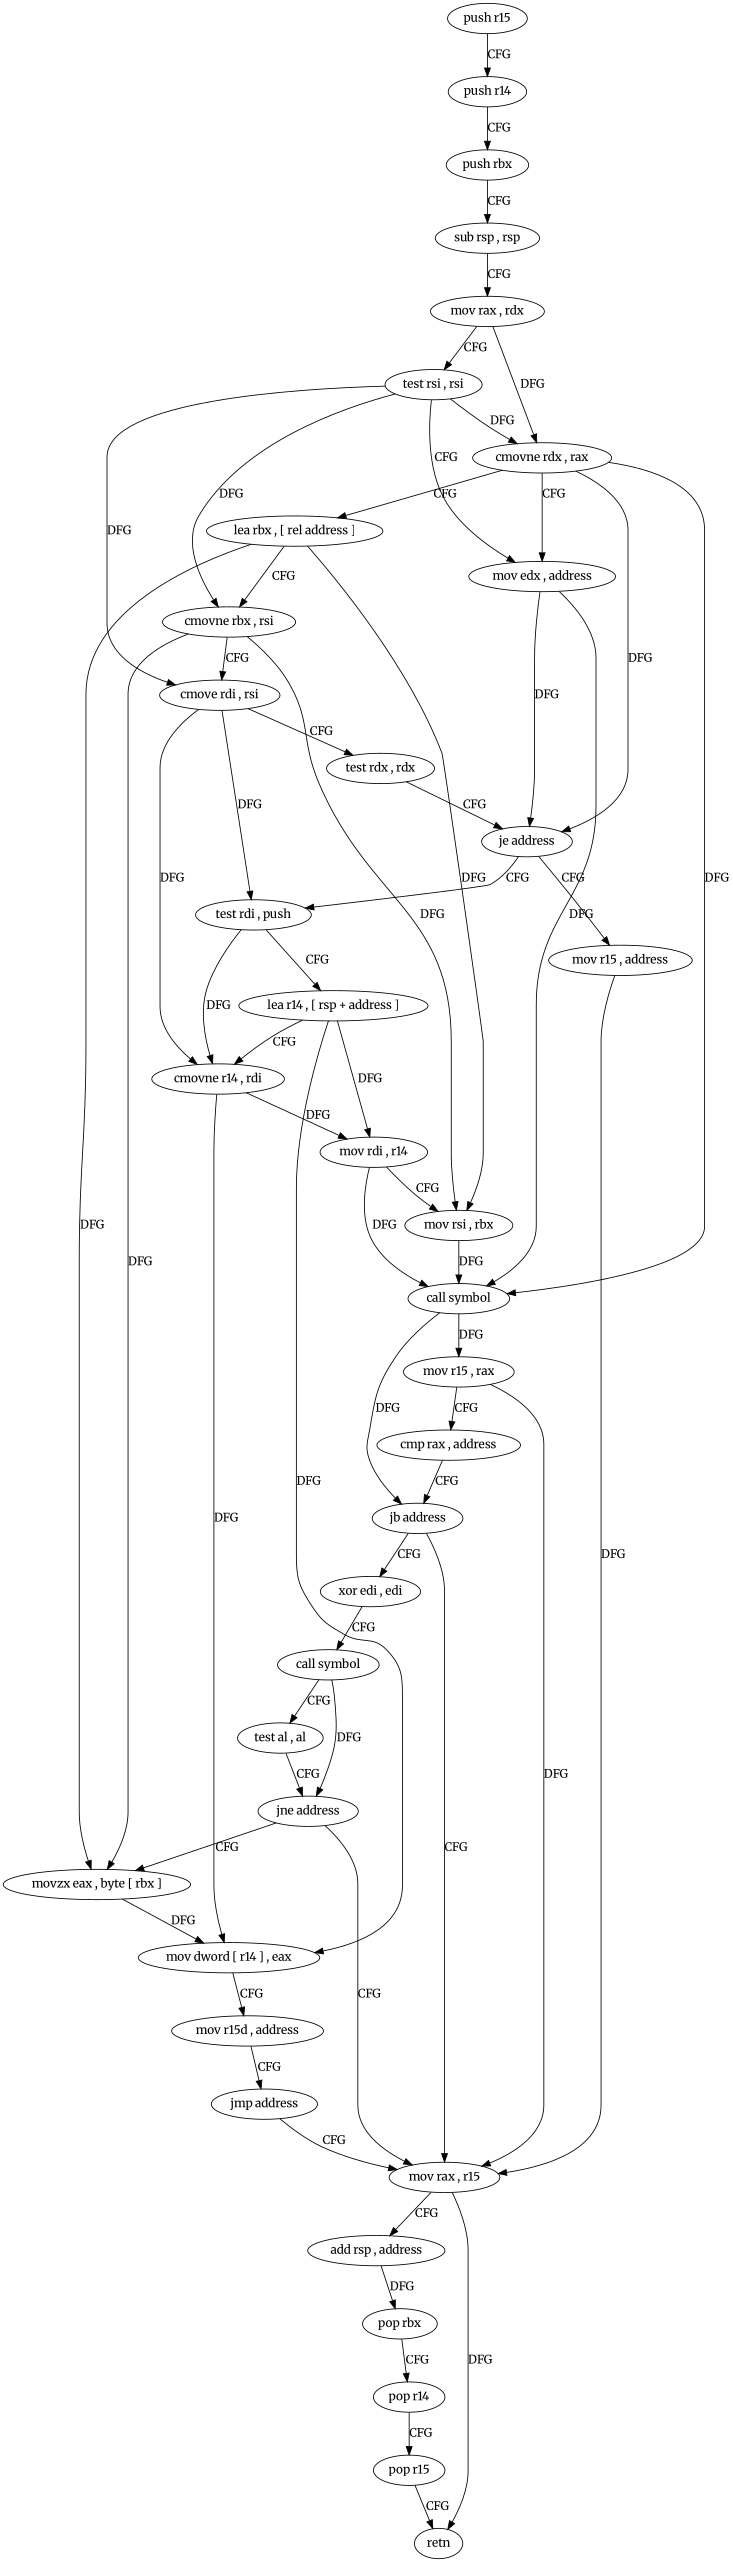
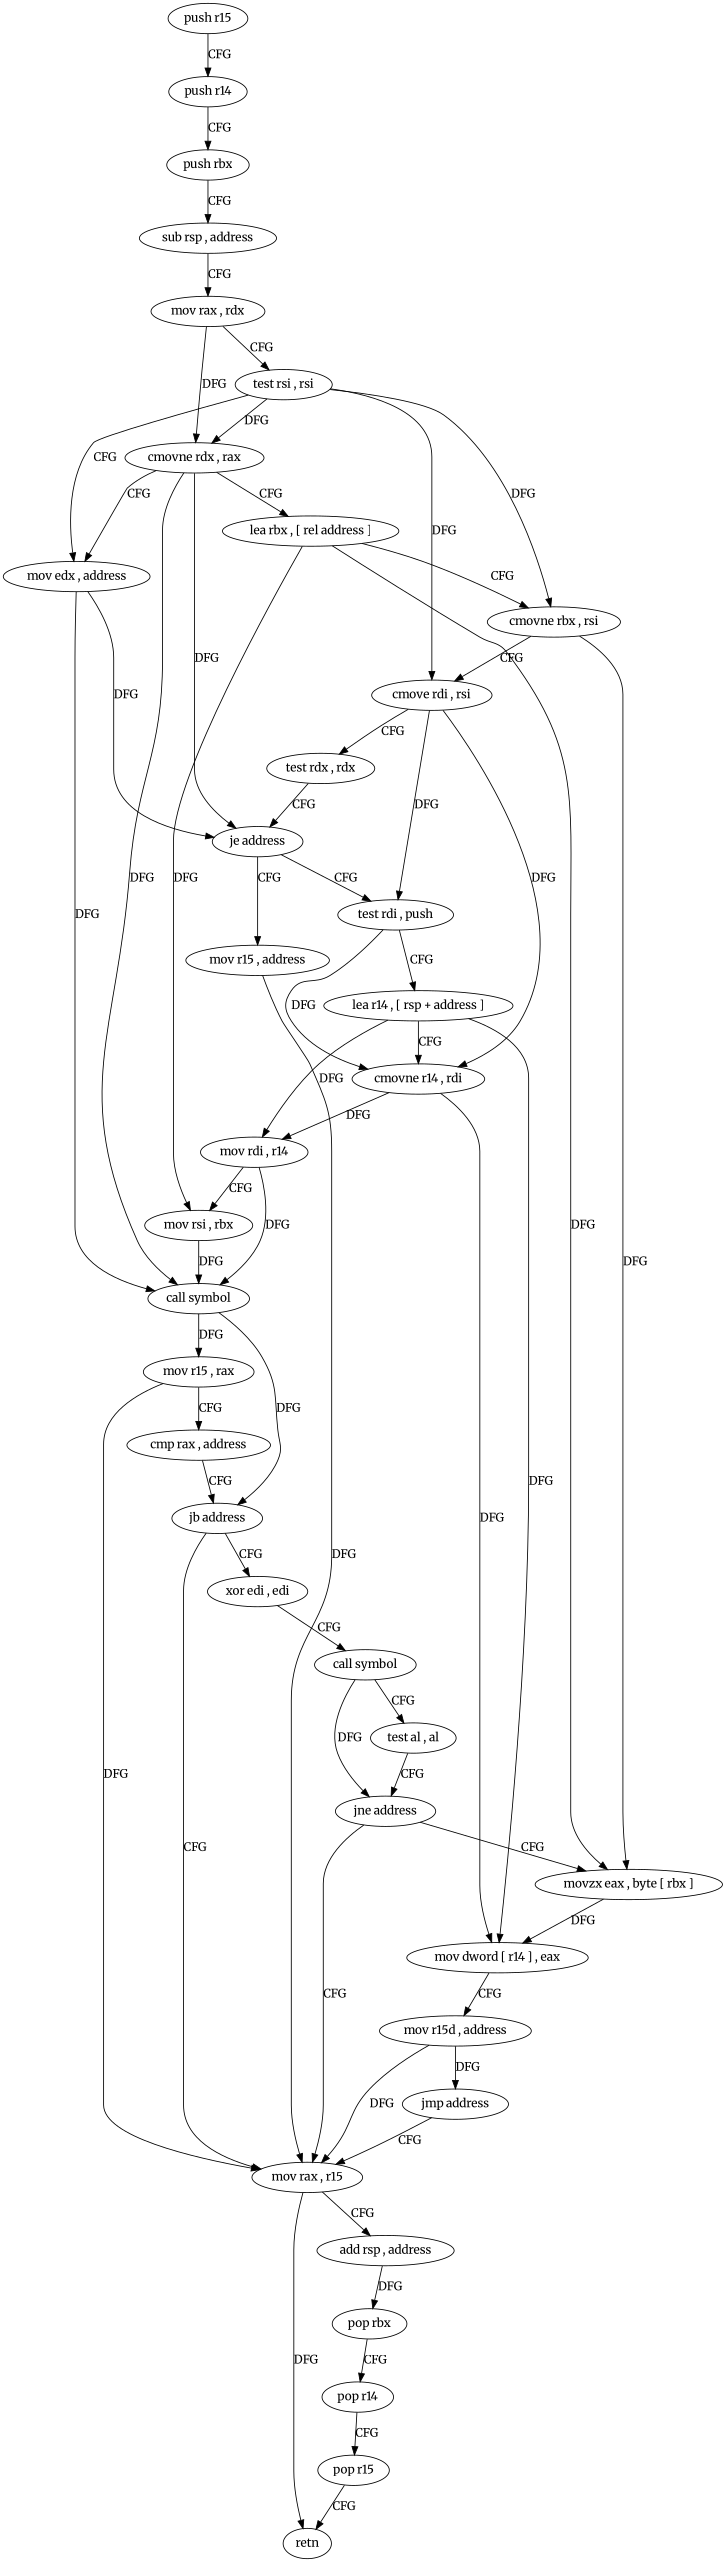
node "sub rsp , rsp": label "sub rsp , rsp" -> "sub rsp , address"
edge "cmovne rbx , rsi" -> "mov rsi , rbx": removed, label "DFG"
edge "mov r15d , address" -> "jmp address": label "CFG" -> "DFG"
edge "mov r15d , address" -> "mov rax , r15": added, label "DFG"
